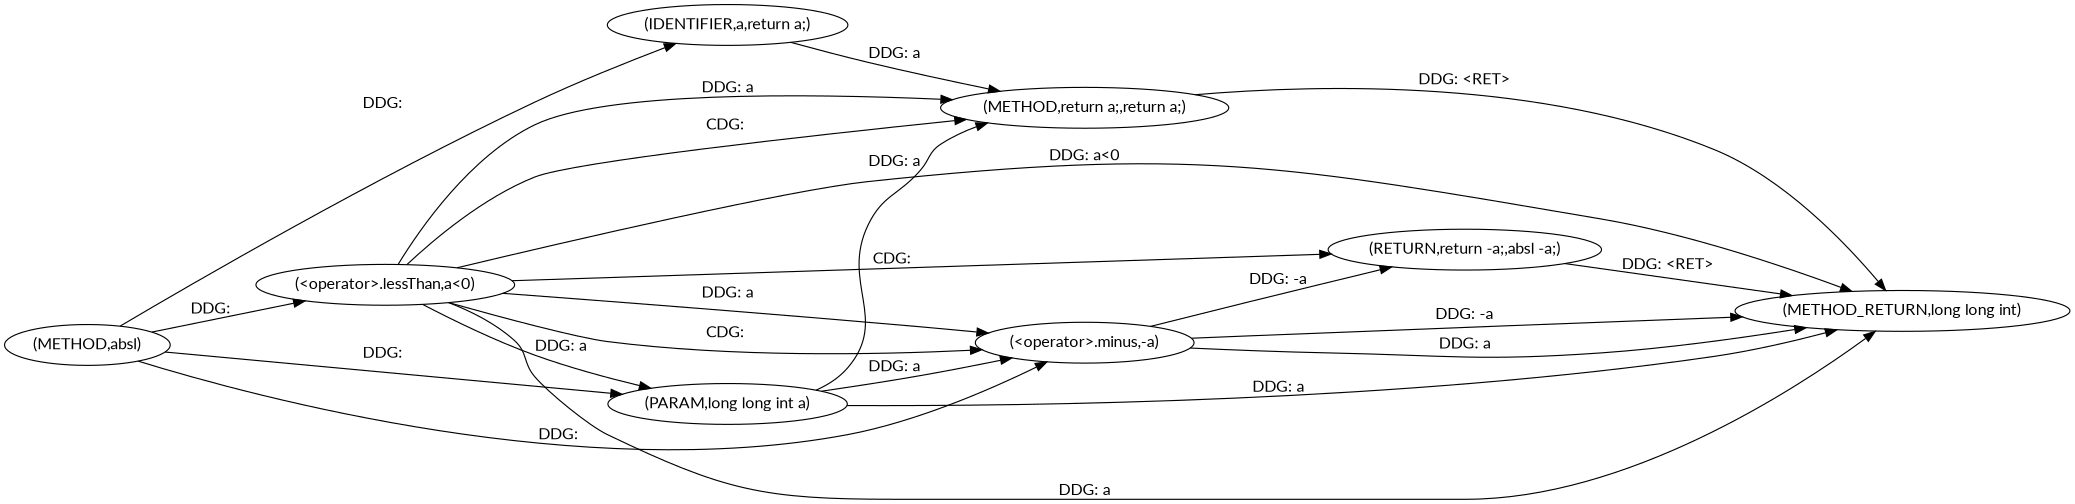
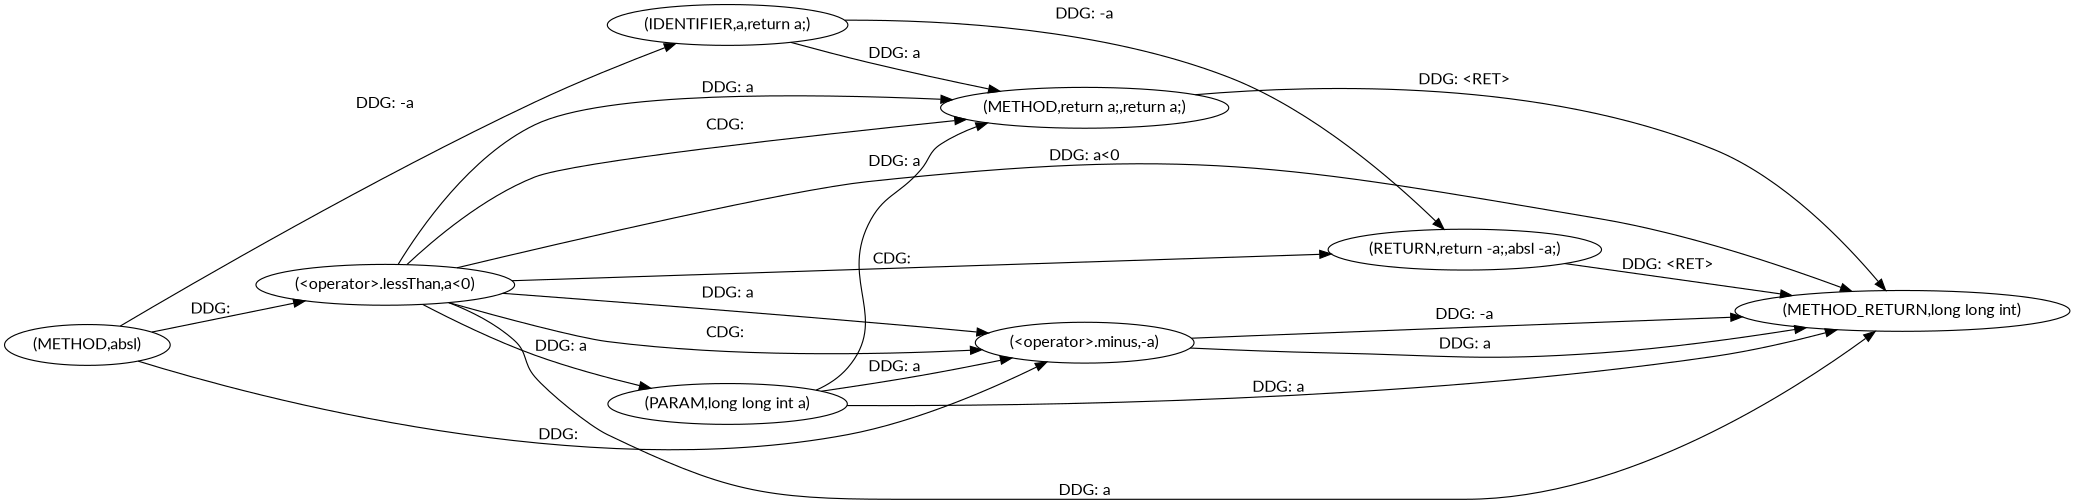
edge "(METHOD,absl)" -> "(IDENTIFIER,a,return a;)": label "DDG: " -> "DDG: -a"
edge "(<operator>.minus,-a)" -> "(RETURN,return -a;,absl -a;)": now "(IDENTIFIER,a,return a;)" -> "(RETURN,return -a;,absl -a;)"
edge "(METHOD,absl)" -> "(PARAM,long long int a)": removed, label "DDG:"
